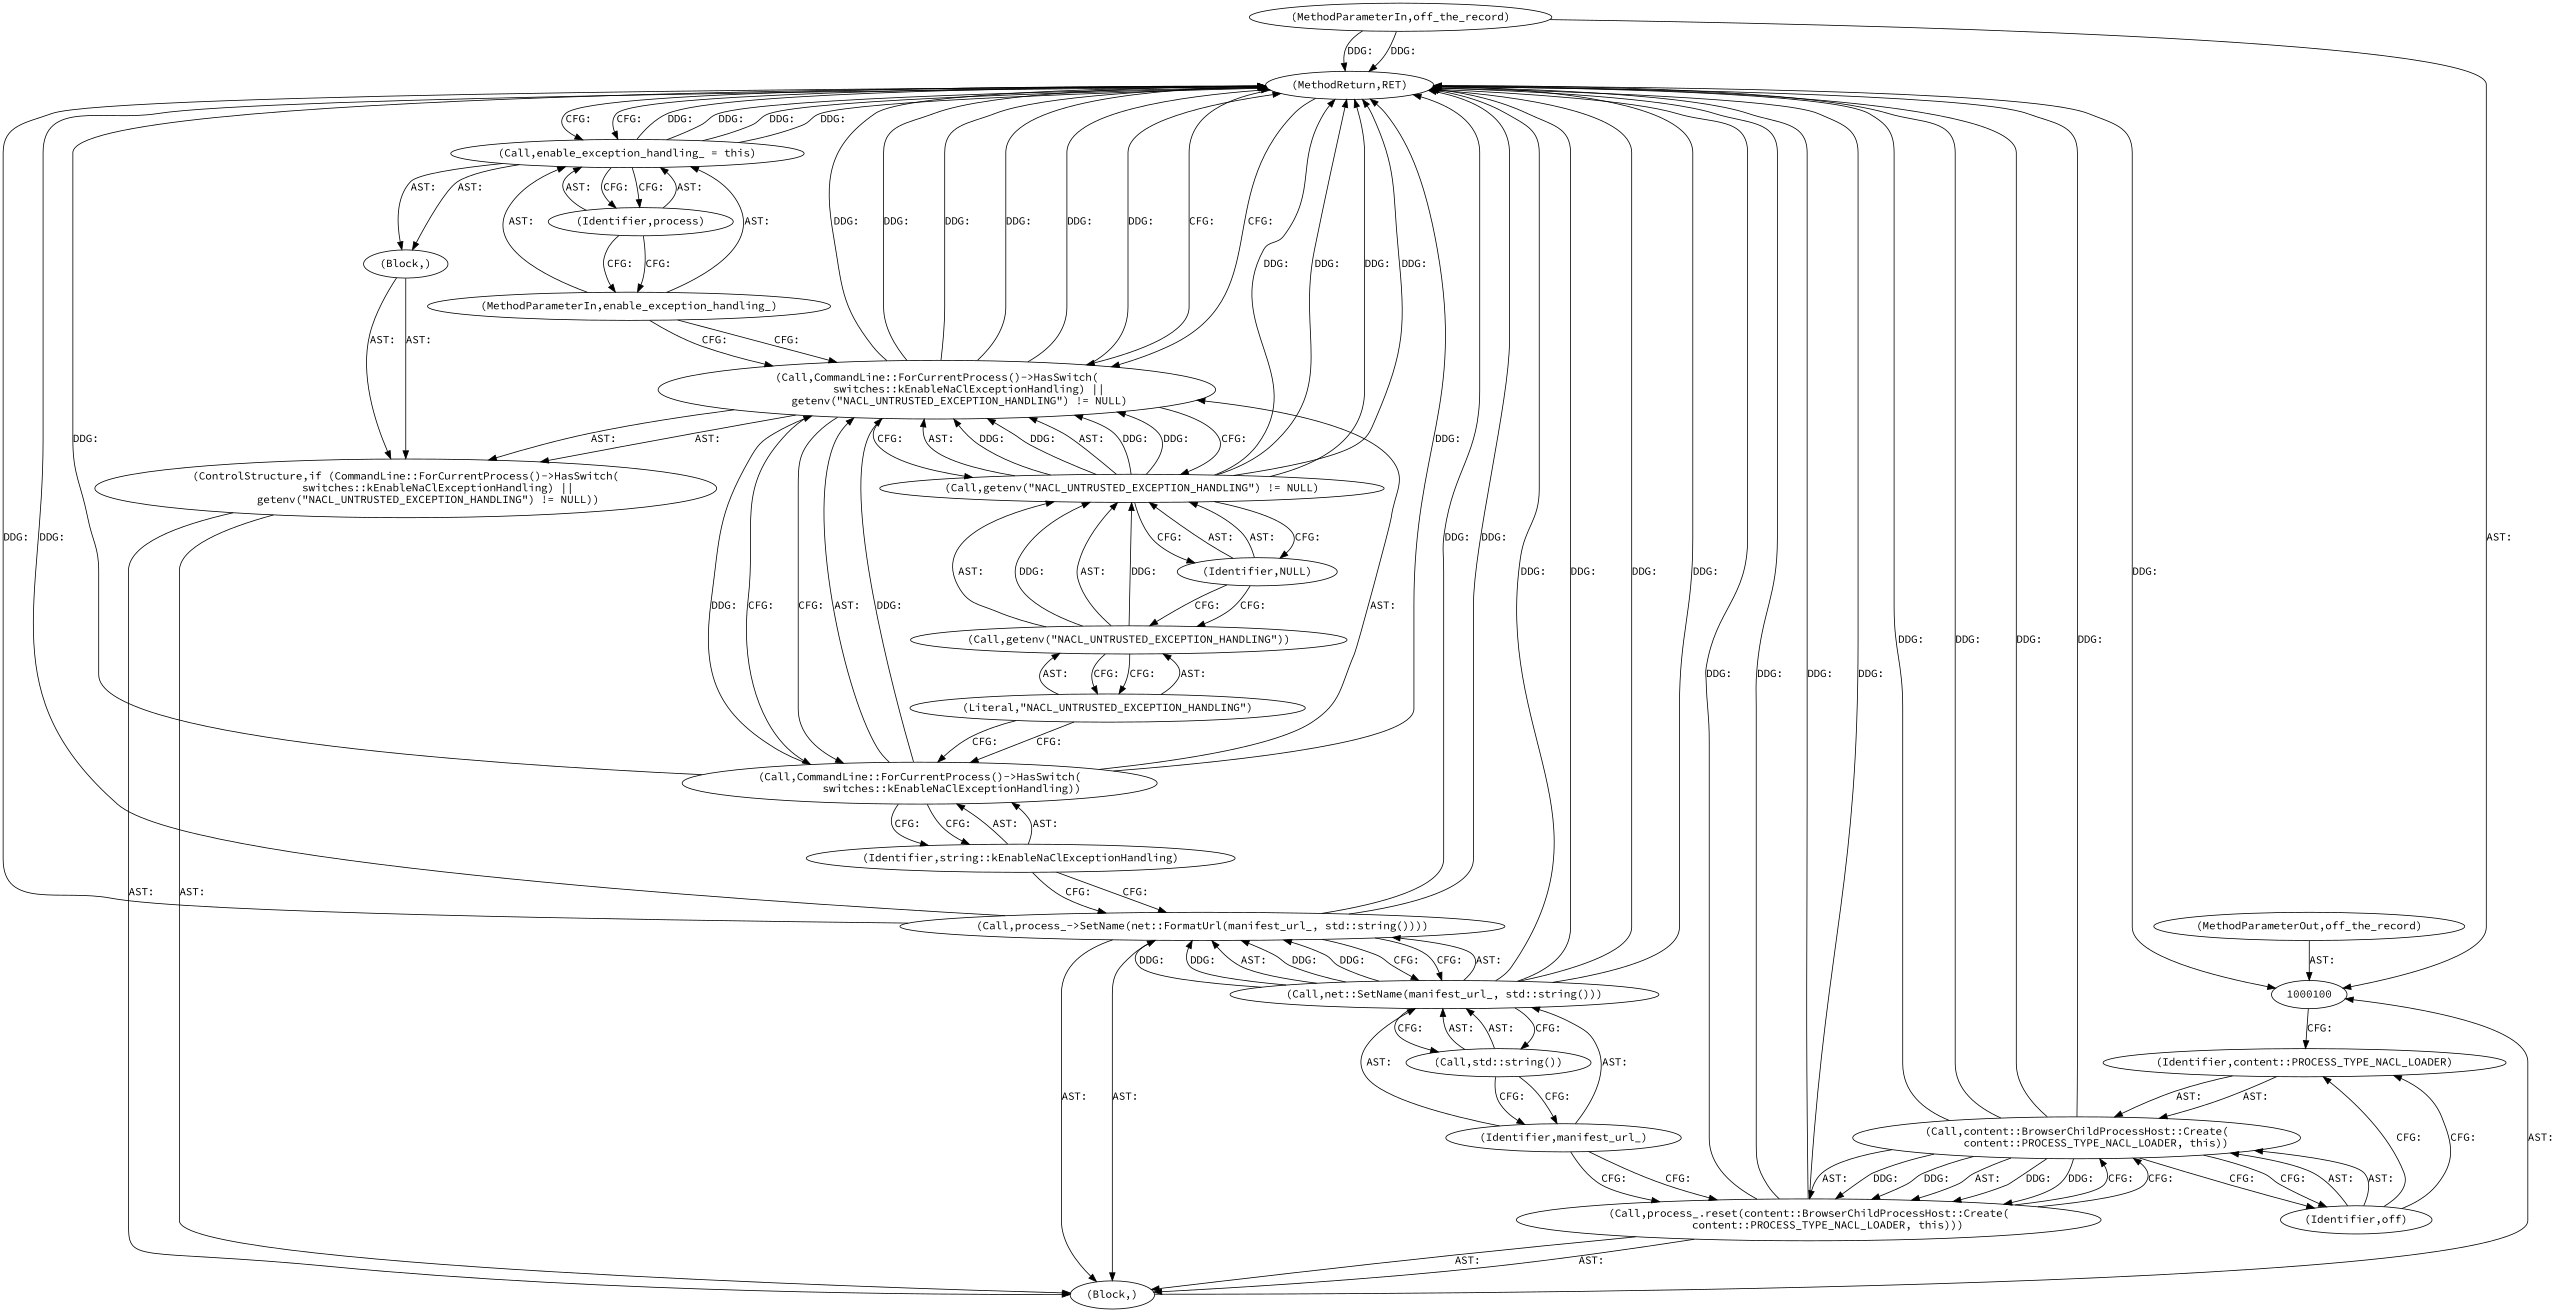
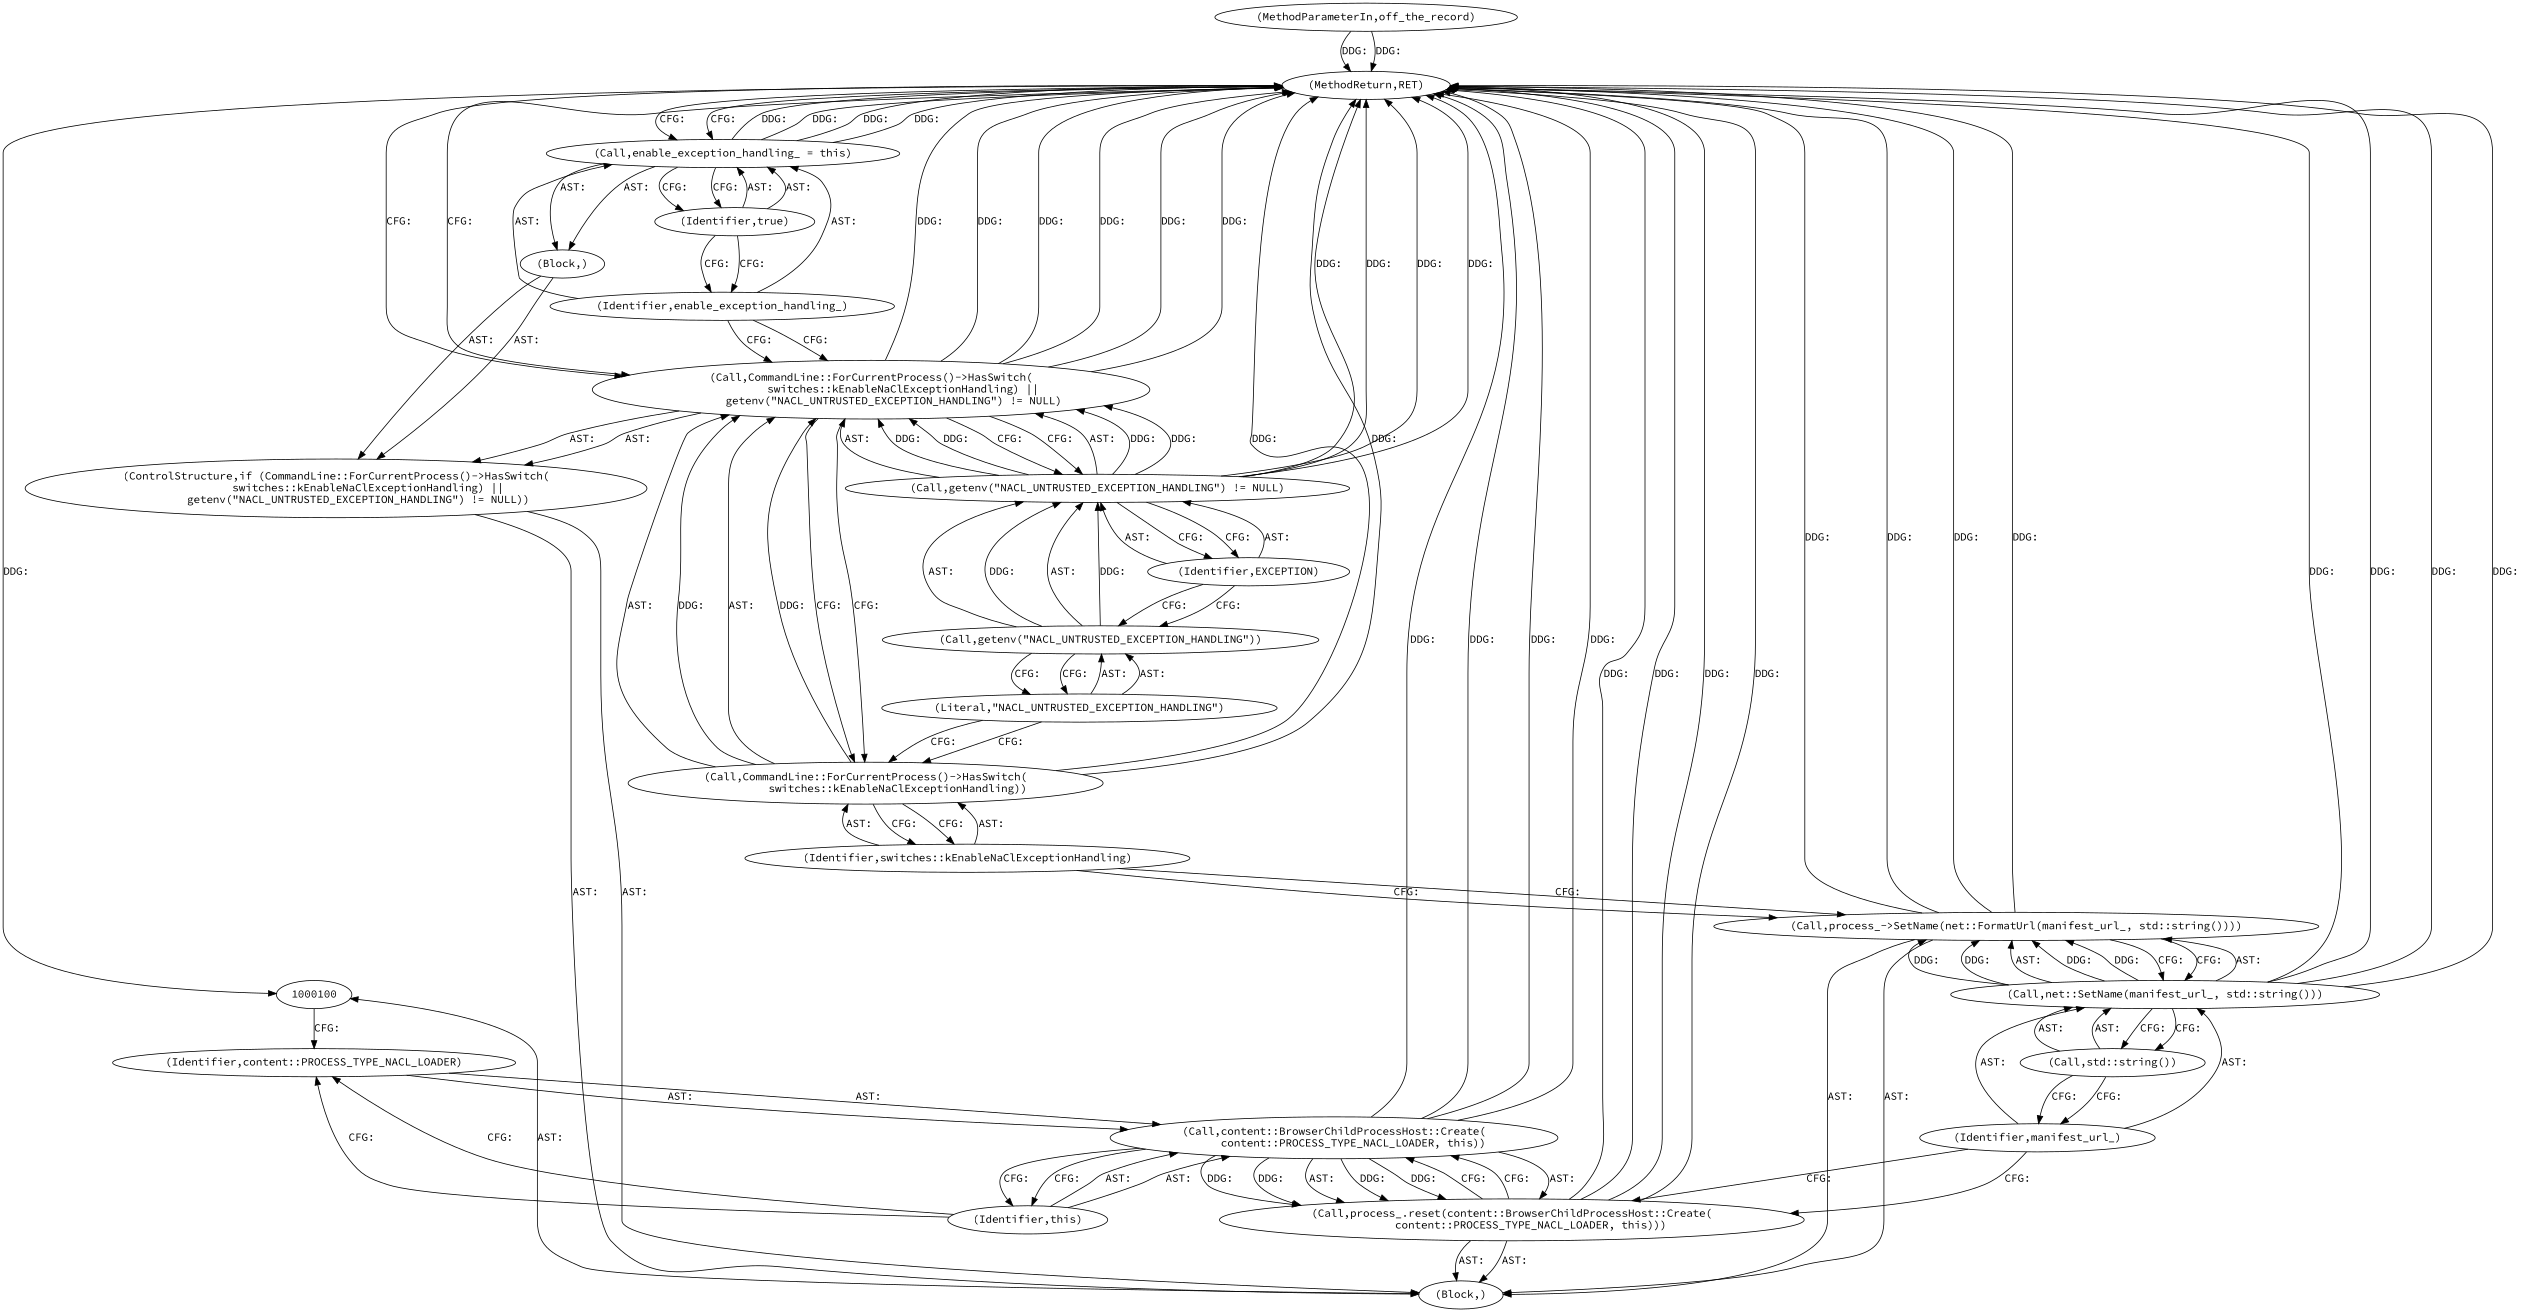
edge "(MethodParameterIn,off_the_record)" -> "1000100": removed, label "AST:"
node "(Identifier,process)": label "(Identifier,process)" -> "(Identifier,true)"
node "(MethodParameterIn,enable_exception_handling_)": label "(MethodParameterIn,enable_exception_handling_)" -> "(Identifier,enable_exception_handling_)"
node "(Identifier,NULL)": label "(Identifier,NULL)" -> "(Identifier,EXCEPTION)"
node "(Identifier,string::kEnableNaClExceptionHandling)": label "(Identifier,string::kEnableNaClExceptionHandling)" -> "(Identifier,switches::kEnableNaClExceptionHandling)"
node "(MethodParameterOut,off_the_record)": removed
node "(Identifier,off)": label "(Identifier,off)" -> "(Identifier,this)"
